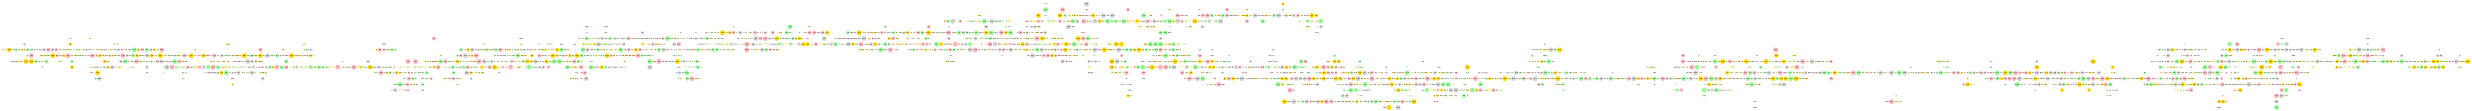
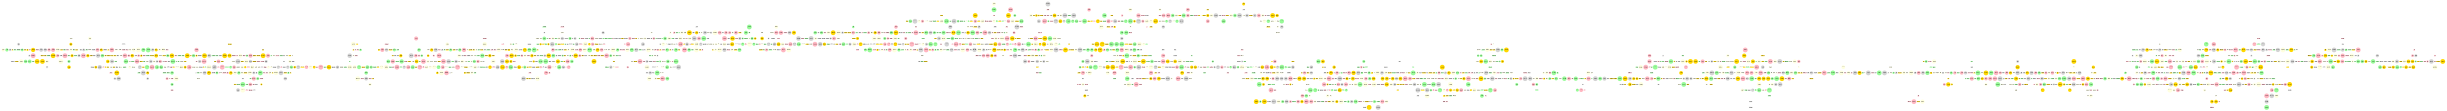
node "A Silver Mt. Zio": removed
